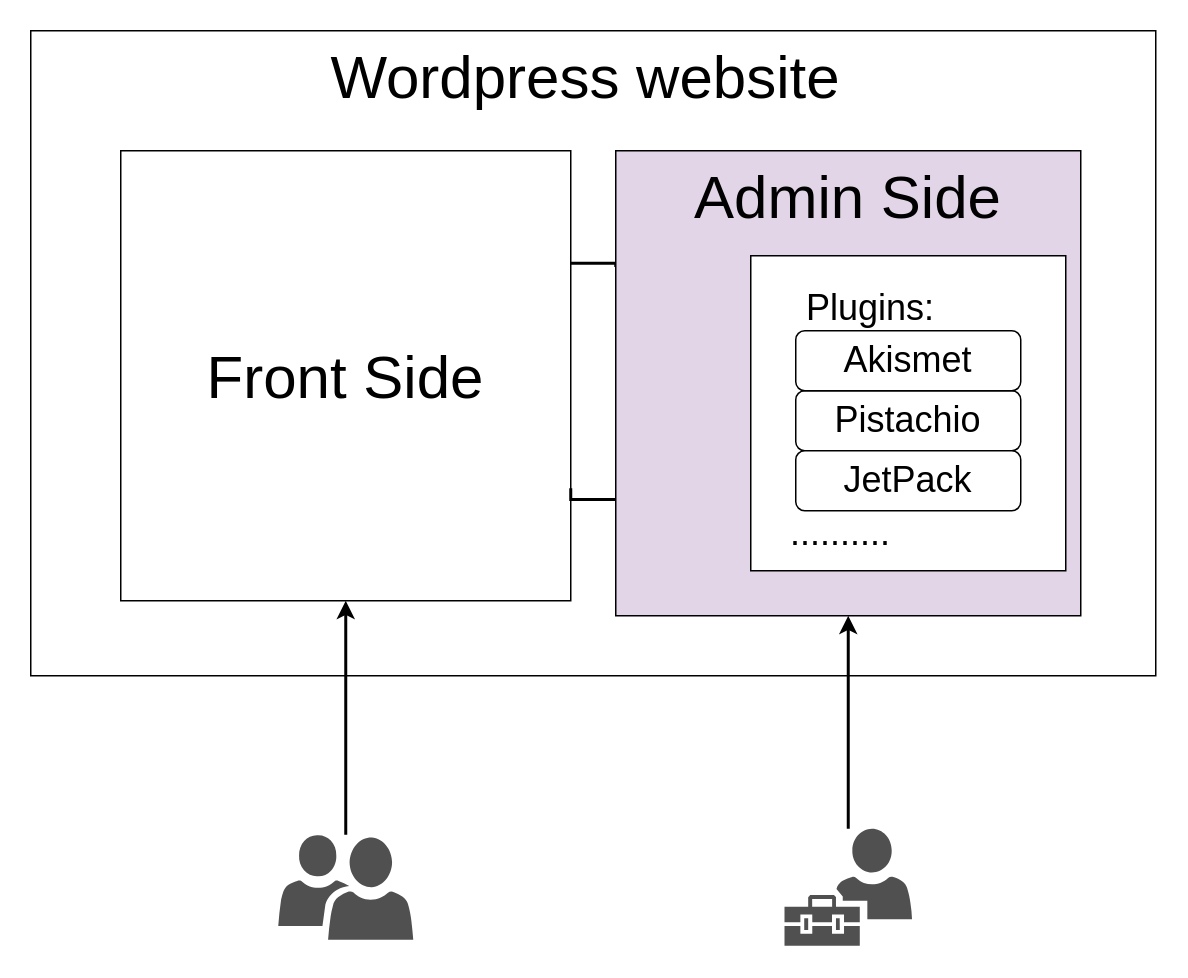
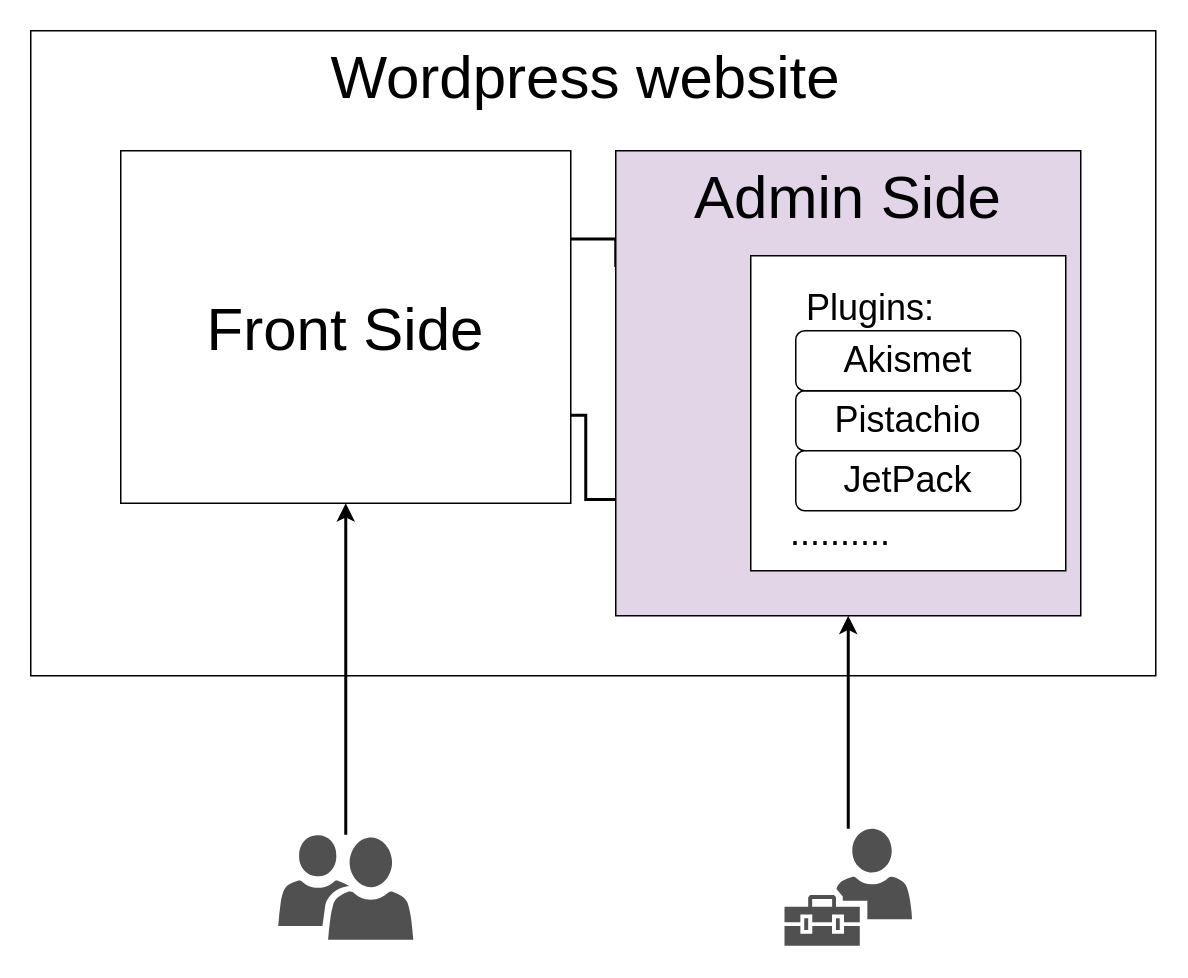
node "Front Side": size 450x450 -> 450x353
